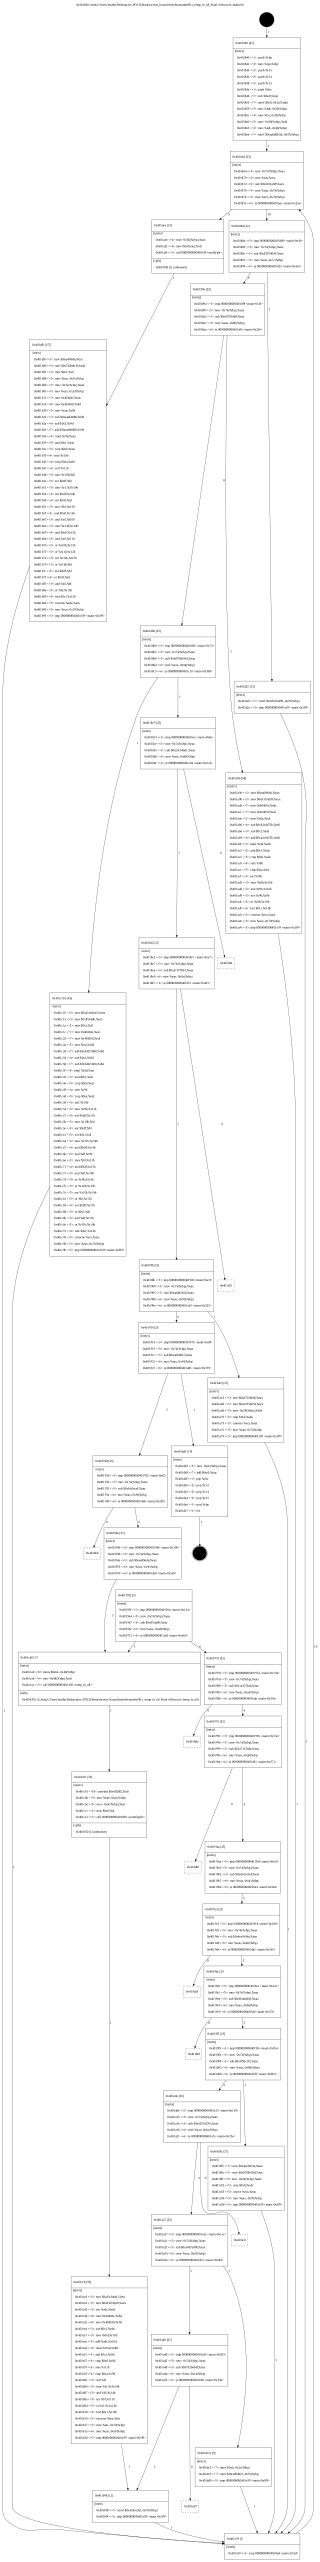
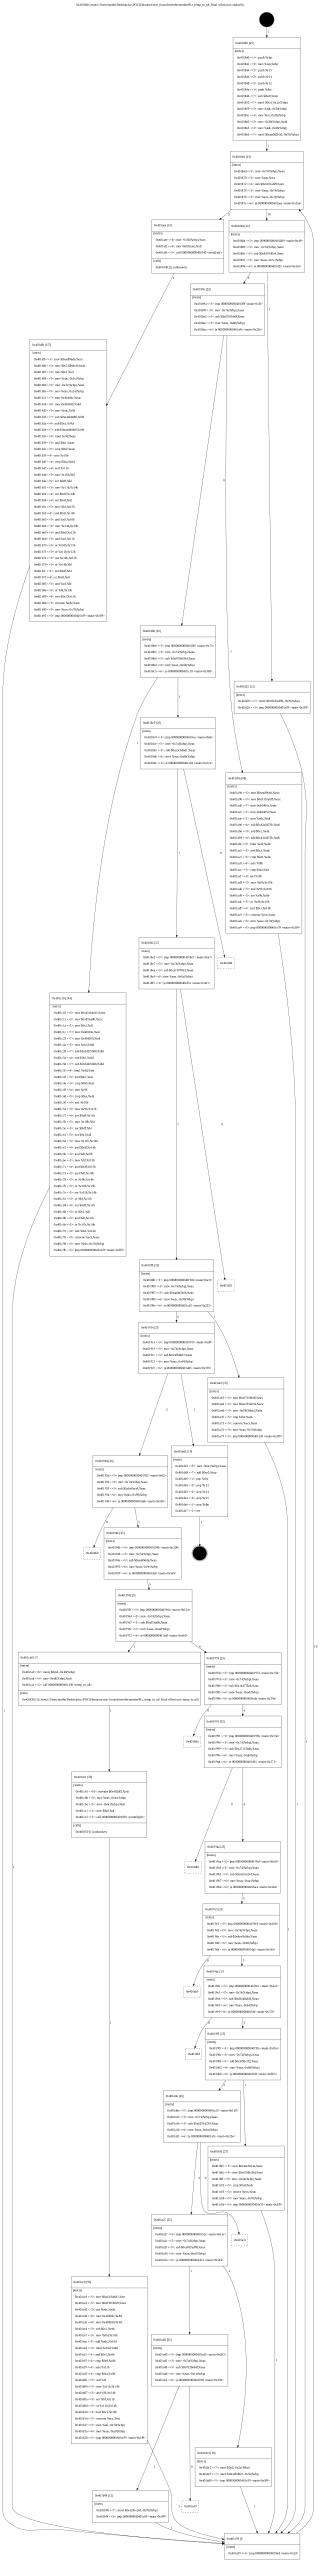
edge "0x401946 [25]" -> "0x401ca0 [17]": now "0x401946 [25]" -> "0x40195f [25]"
edge "0x401cc8 [93]" -> "0x401b98 [12]": now "0x401cc8 [93]" -> "0x401e39 [5]"
